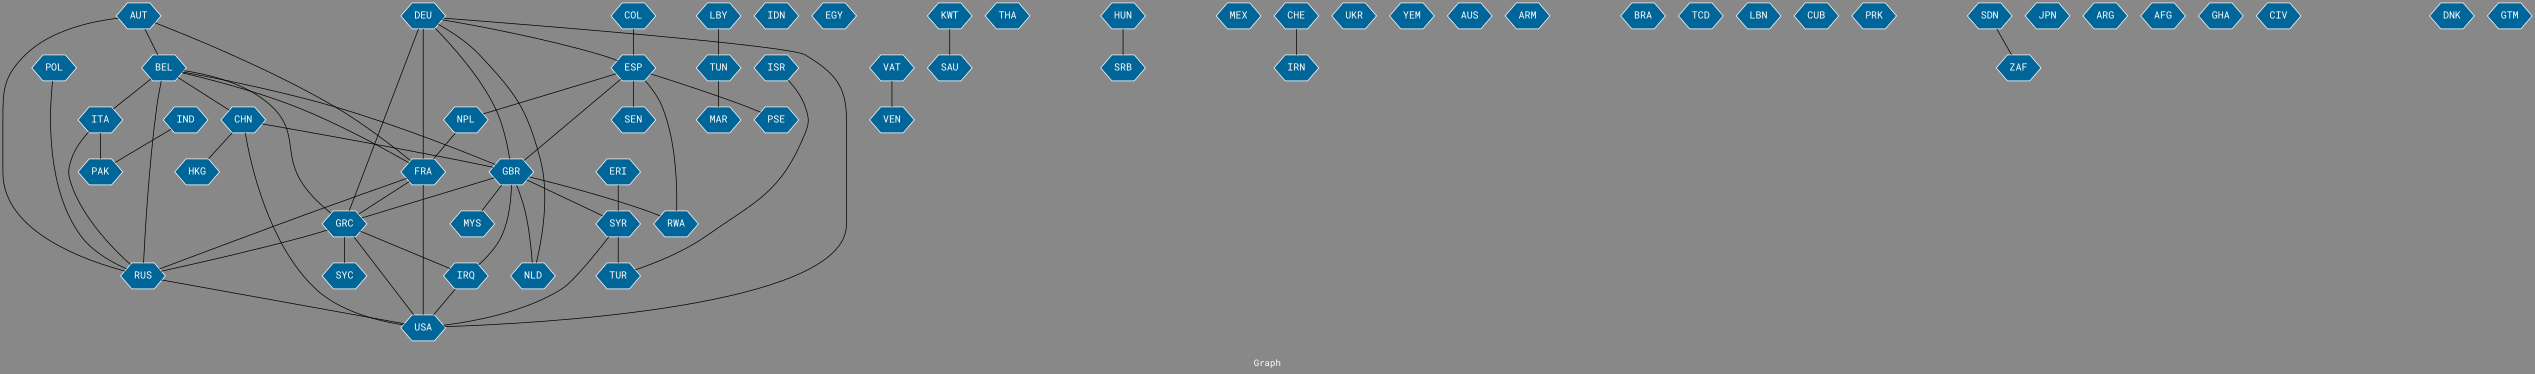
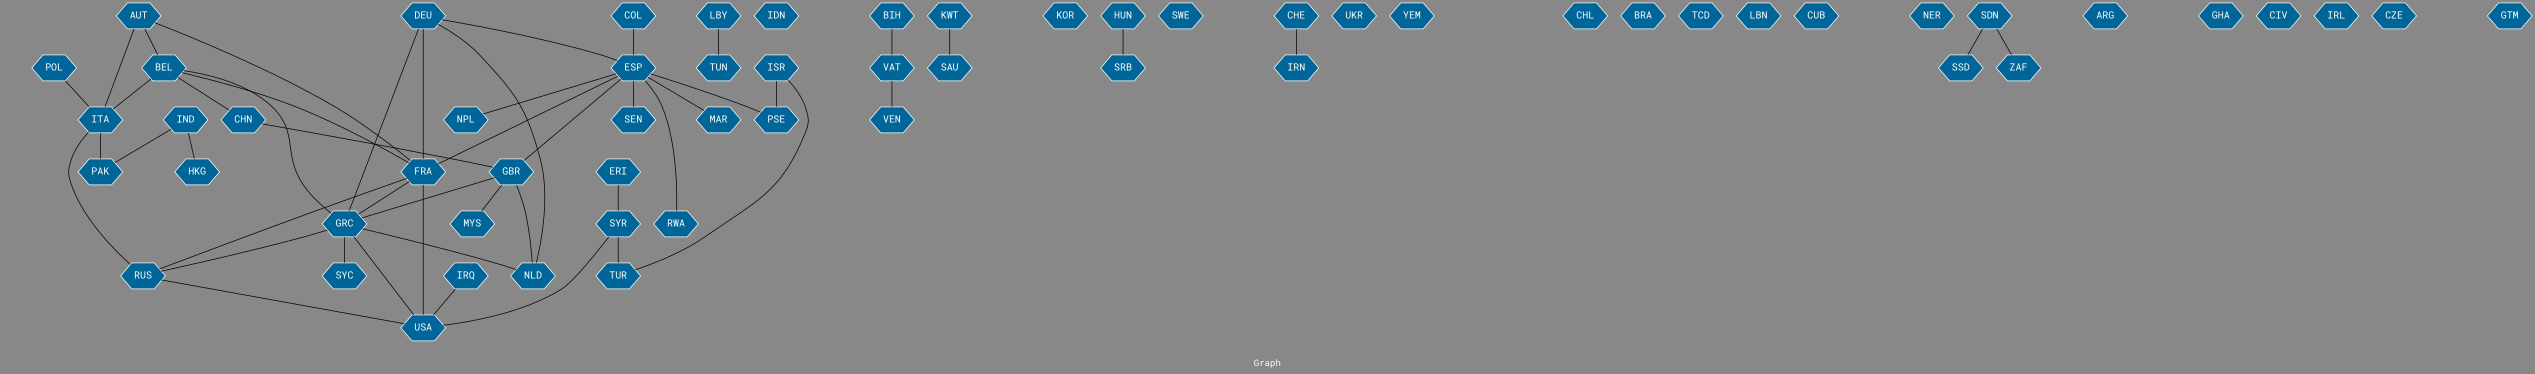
node "EGY": removed
node "BIH": added
node "THA": removed
node "KOR": added
node "SWE": added
node "MEX": removed
node "AUS": removed
node "ARM": removed
node "CHL": added
node "PRK": removed
node "NER": added
node "JPN": removed
node "AFG": removed
node "IRL": added
node "CZE": added
node "DNK": removed
node "SSD": added
edge "DEU" -- "GBR": removed
edge "TUN" -- "MAR": now "ESP" -- "MAR"
edge "ISR" -- "PSE": added
edge "BEL" -- "GBR": removed
edge "AUT" -- "RUS": now "AUT" -- "ITA"
edge "CHN" -- "HKG": now "IND" -- "HKG"
edge "NPL" -- "FRA": now "ESP" -- "FRA"
edge "DEU" -- "USA": removed
edge "BEL" -- "RUS": removed
edge "POL" -- "RUS": now "POL" -- "ITA"
edge "GBR" -- "RWA": removed
edge "GBR" -- "SYR": removed
edge "GBR" -- "IRQ": removed
edge "GRC" -- "IRQ": now "GRC" -- "NLD"
edge "CHN" -- "USA": removed
